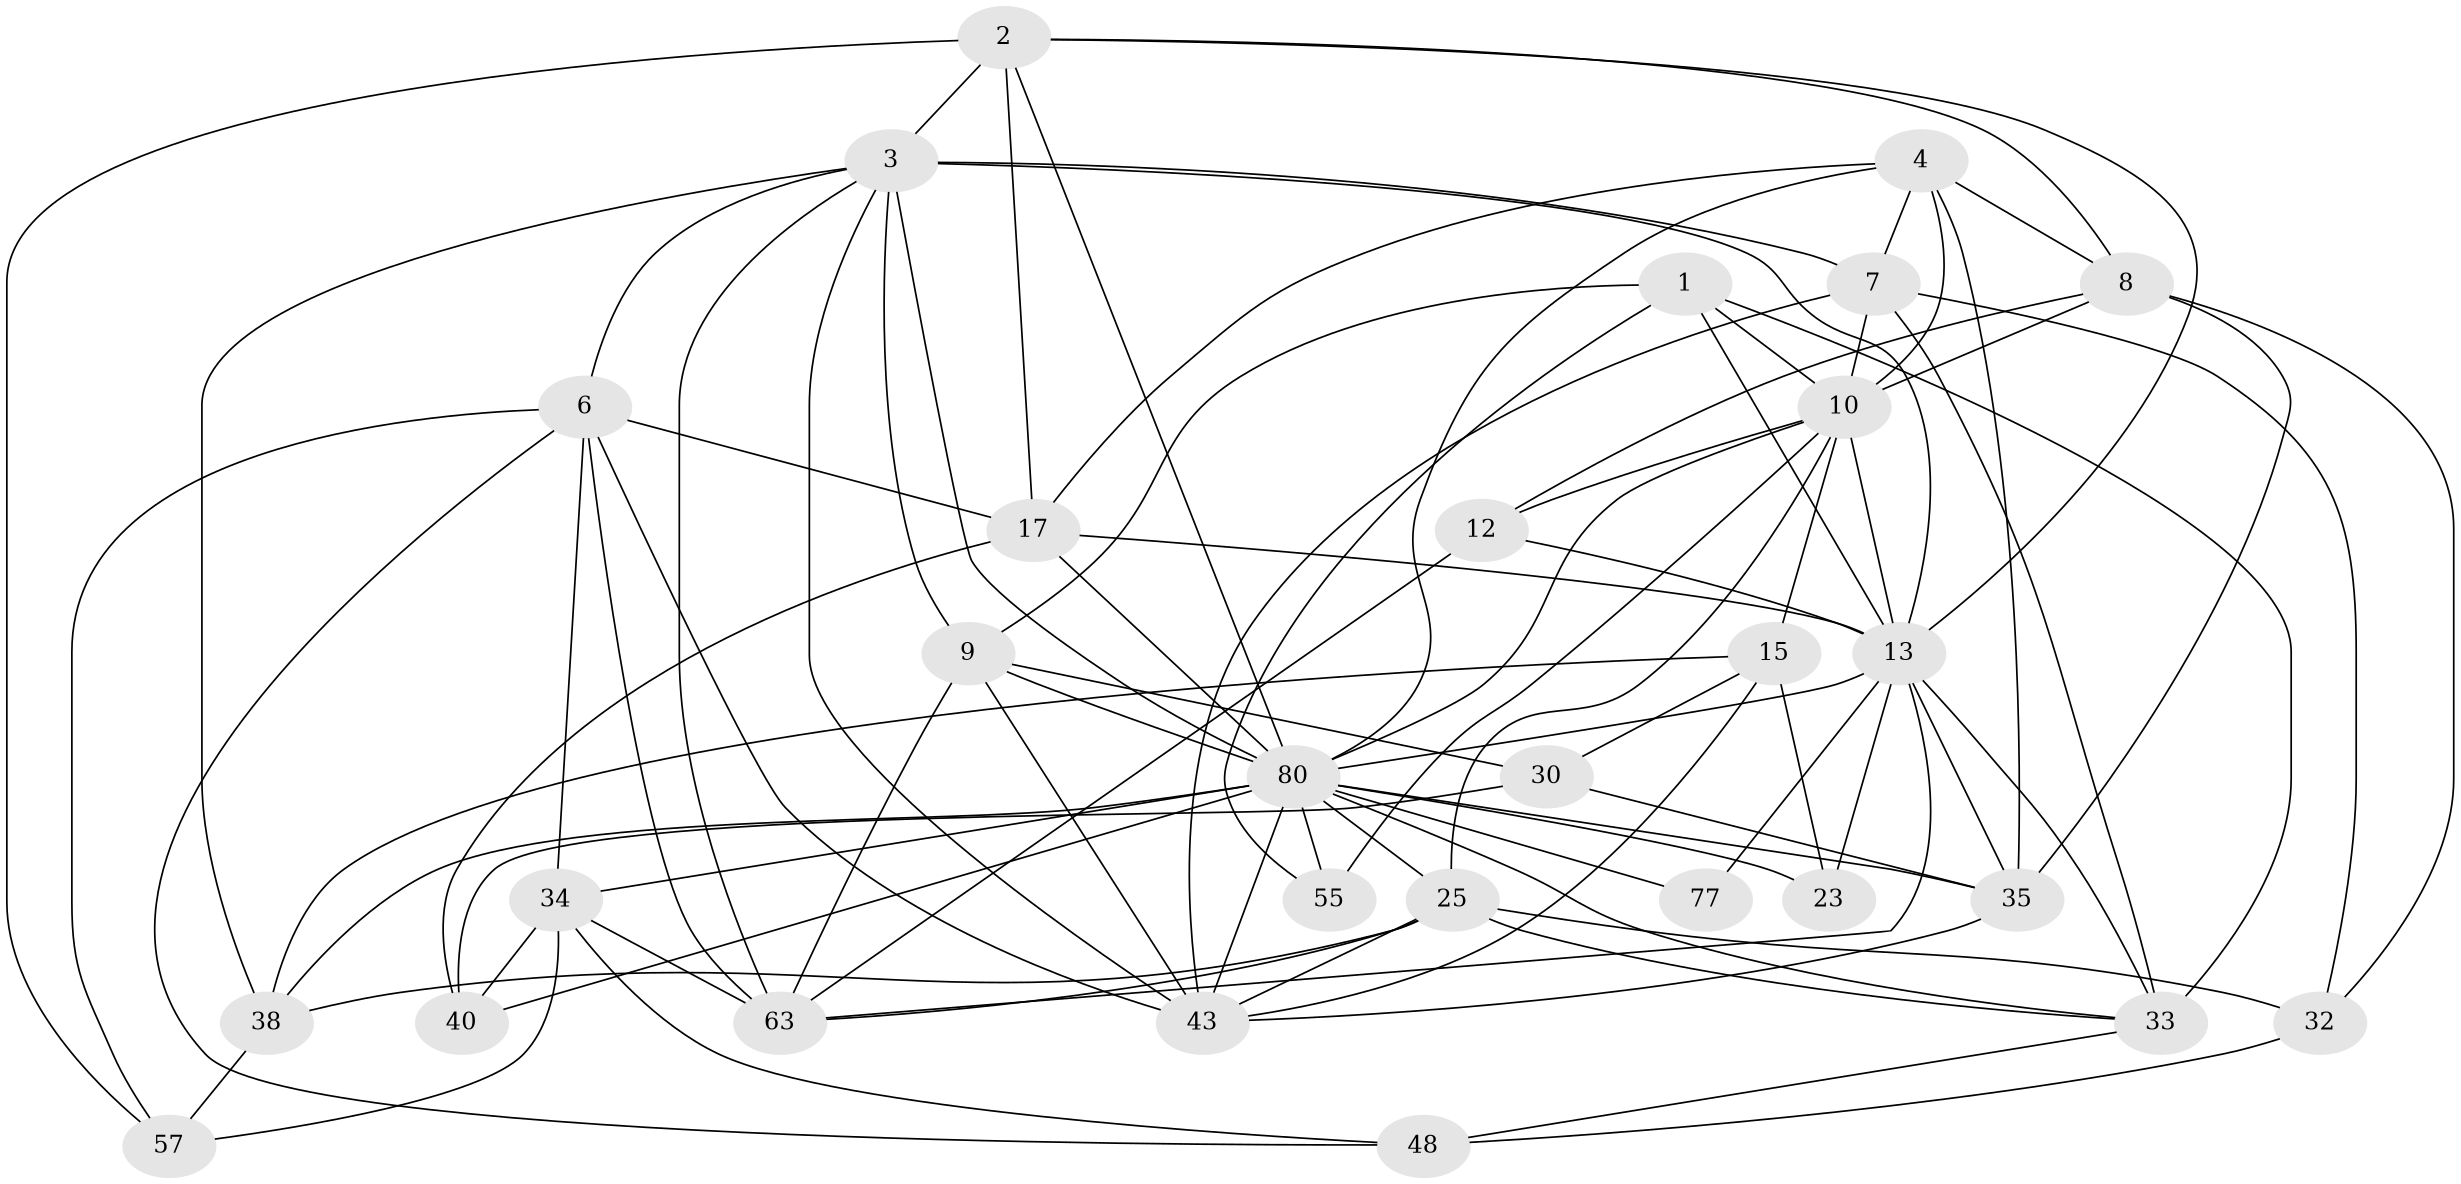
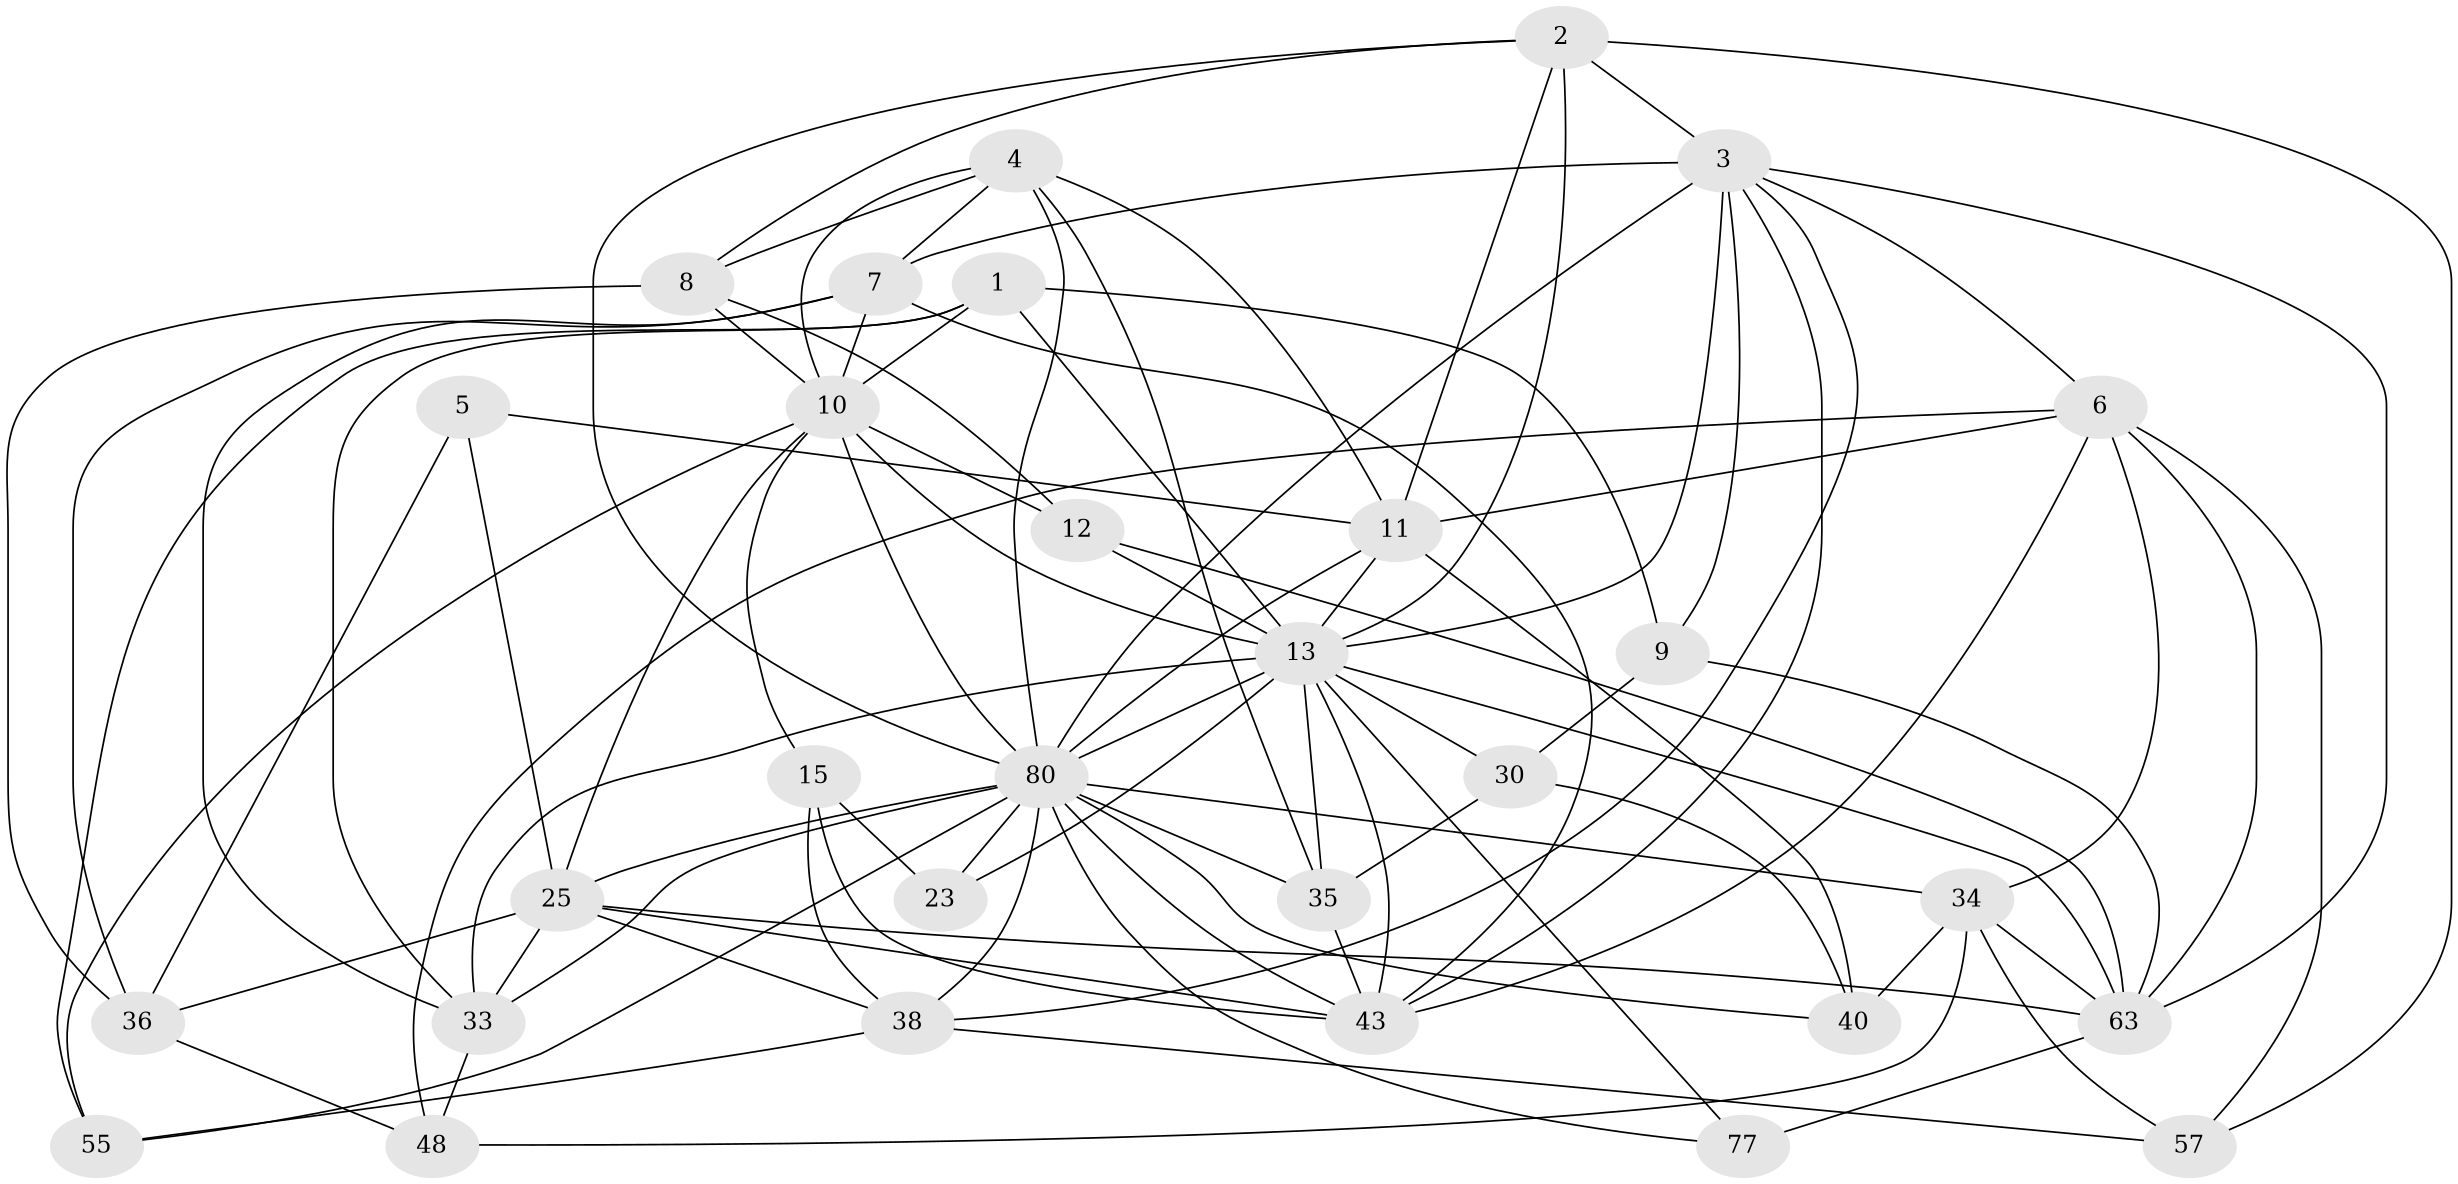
node "5": added
node "17": label "17" -> "11"
edge "8" -- "35": removed
edge "15" -- "30": now "13" -- "30"
edge "9" -- "80": removed
edge "9" -- "43": now "13" -- "43"
node "32": label "32" -> "36"
edge "63" -- "77": added
edge "38" -- "55": added
